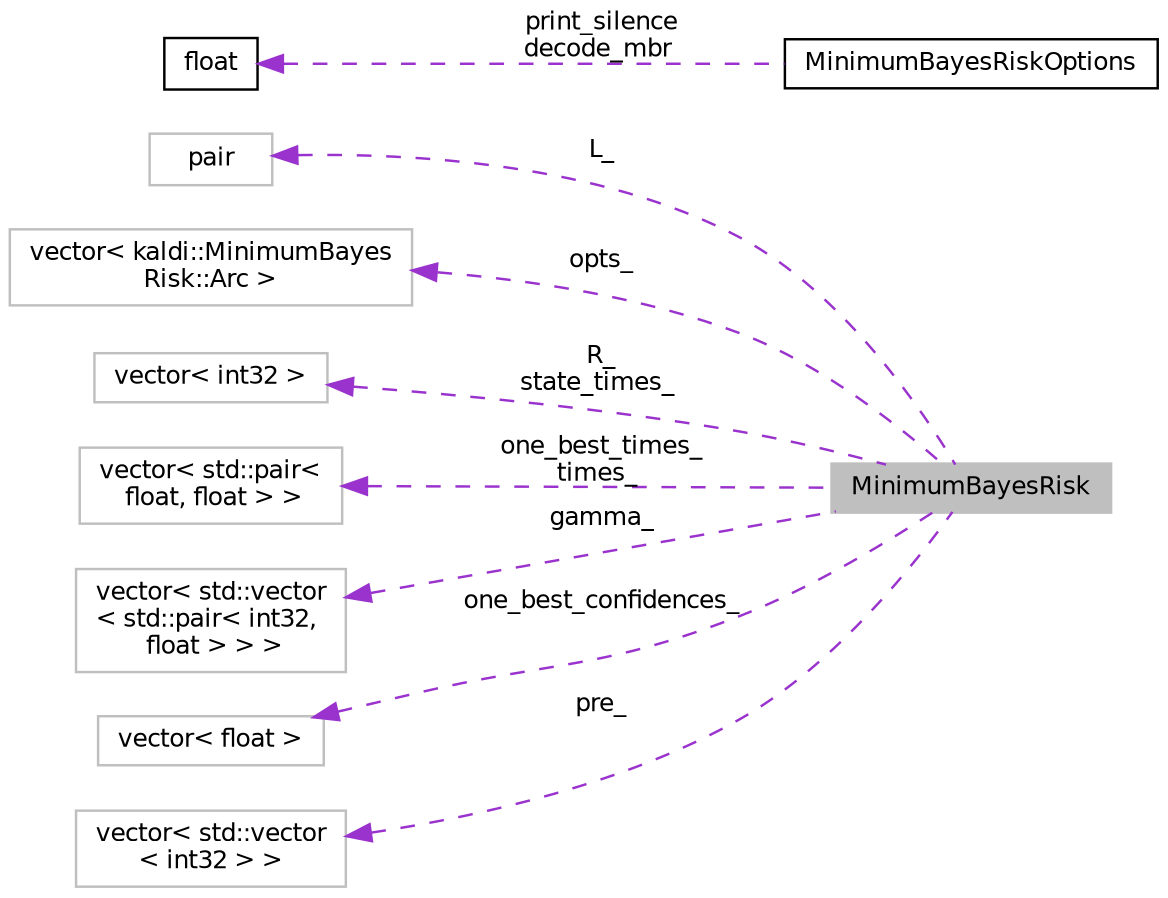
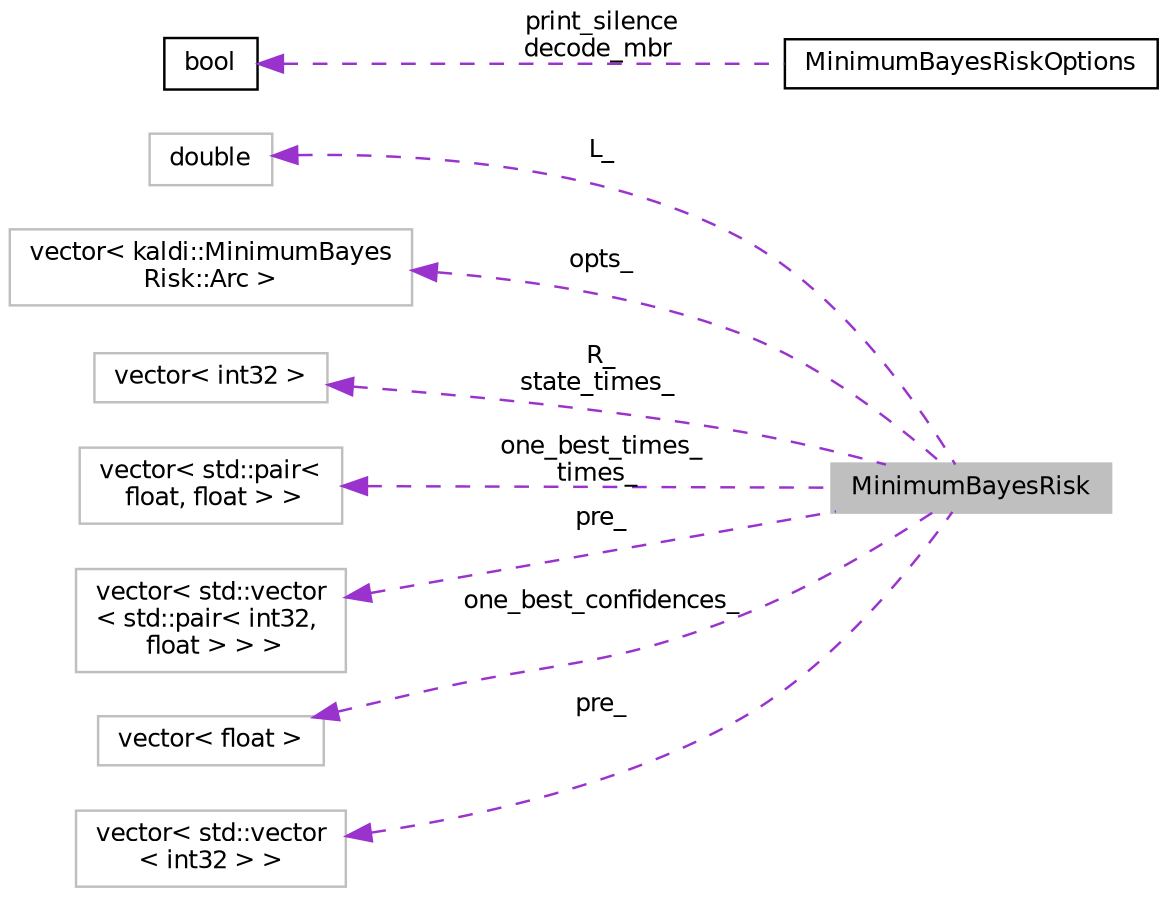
node "float": label "float" -> "bool"
node "pair": label "pair" -> "double"
edge "MinimumBayesRisk" -> "vector< std::vector < std::pair< int32, float > > >": label " gamma_" -> " pre_"
